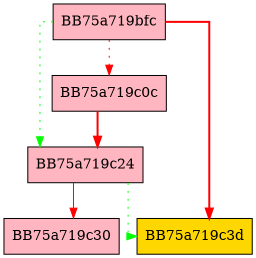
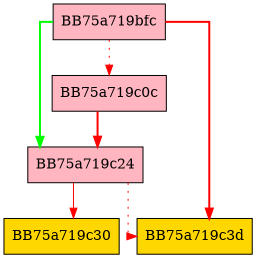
edge "BB75a719bfc" -> "BB75a719c24": style dotted -> bold
edge "BB75a719c24" -> "BB75a719c3d": color green -> red
node "BB75a719c30": fillcolor lightpink -> gold
